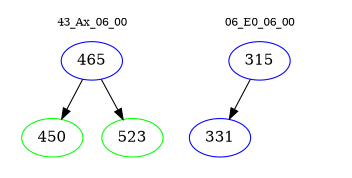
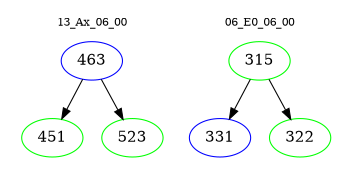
cluster "43_Ax_06_00": label "43_Ax_06_00" -> "13_Ax_06_00"
node "465": label "465" -> "463"
node "315": color blue -> green
node "450": label "450" -> "451"
node "322": added
